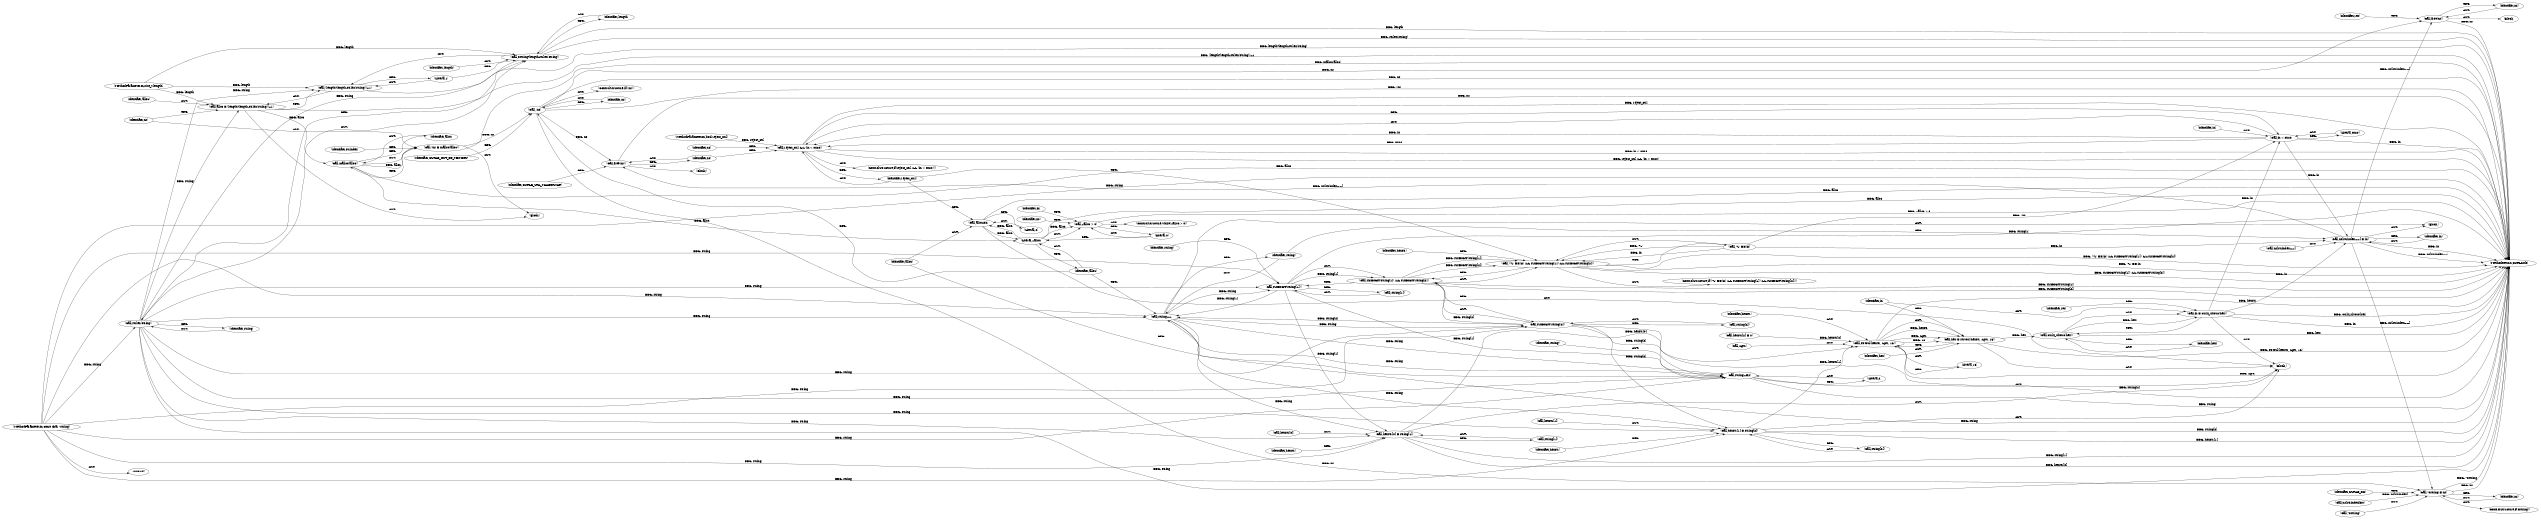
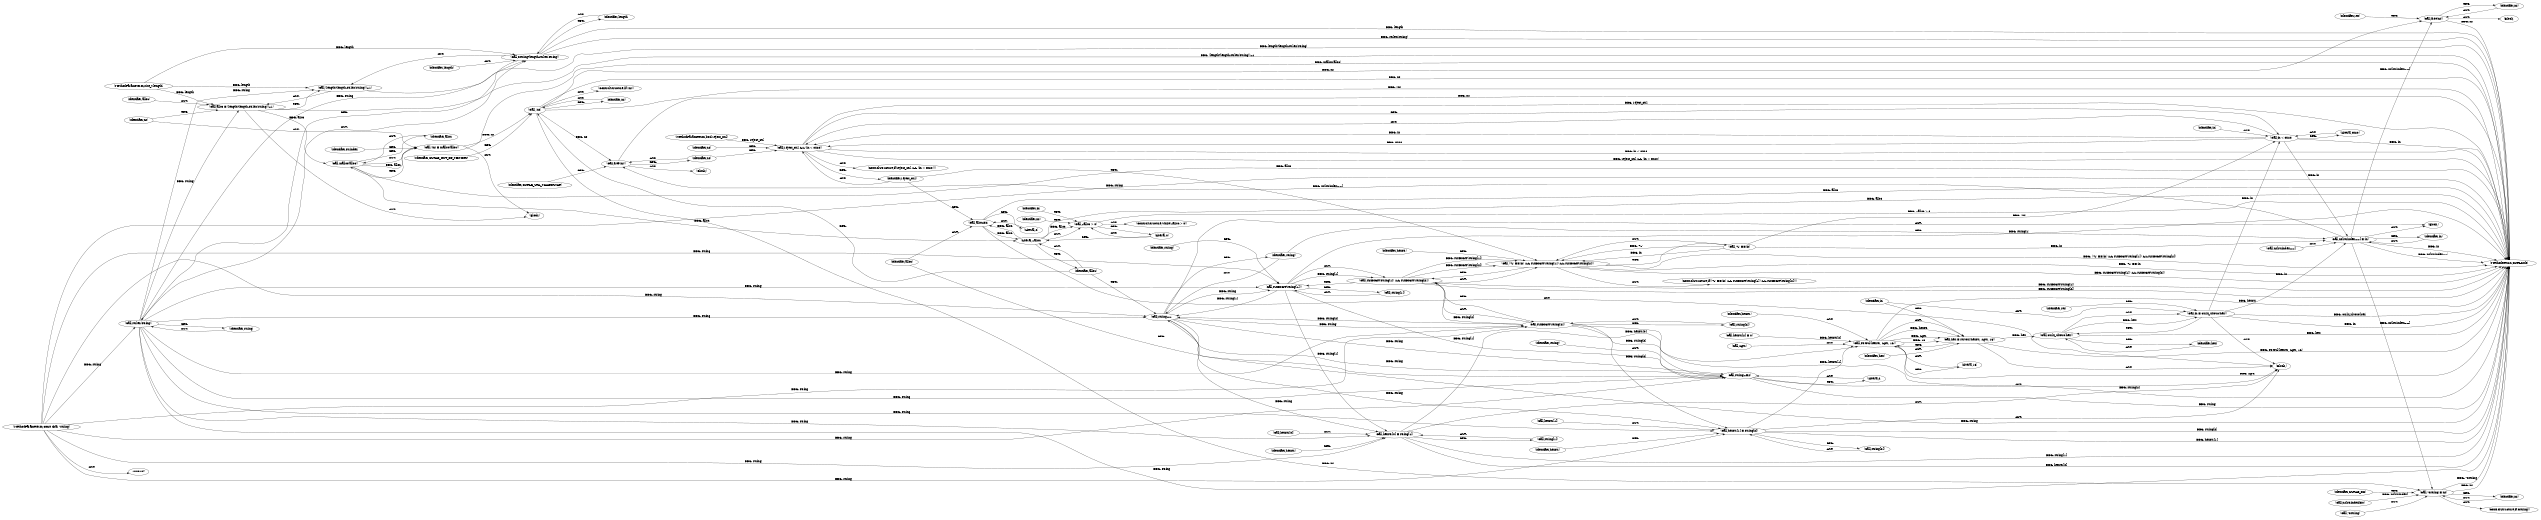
node "(Literal,1)": removed
